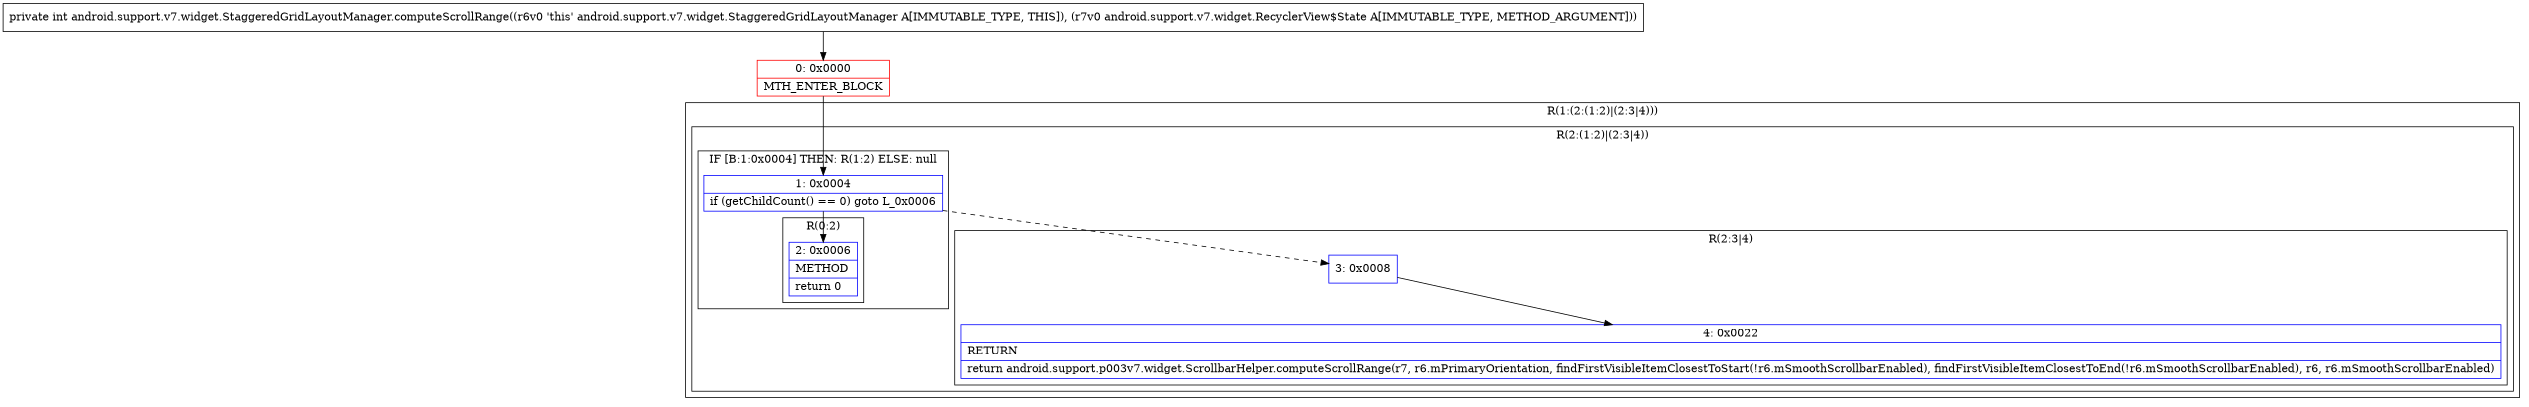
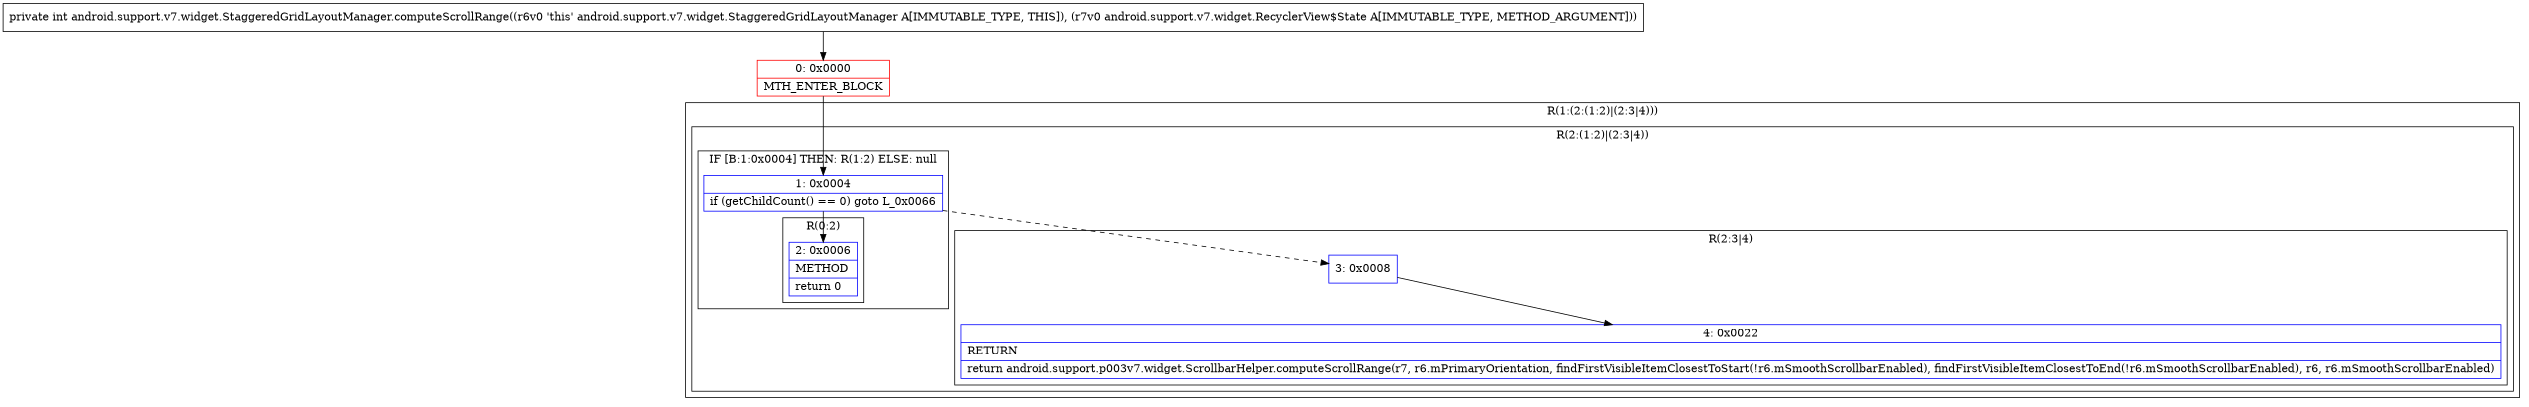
node "1: 0x0004": text "if (getChildCount() == 0) goto L_0x0006" -> "if (getChildCount() == 0) goto L_0x0066"
